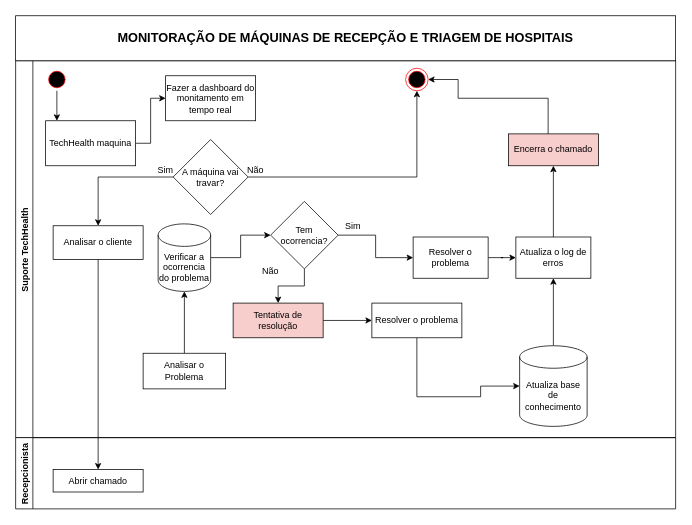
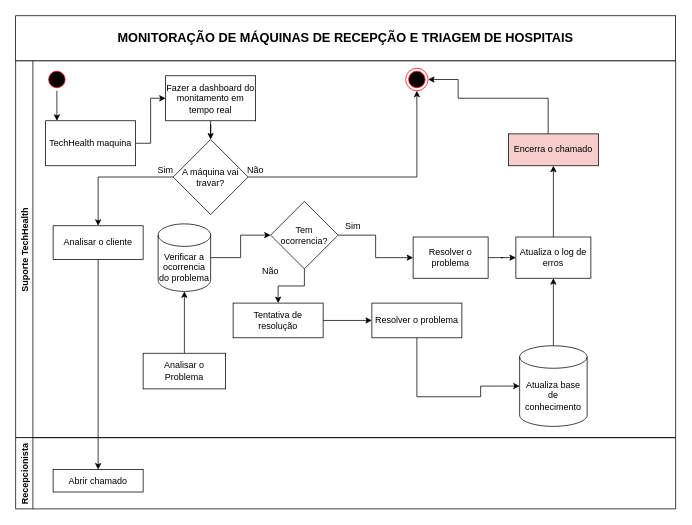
edge "Fazer a dashboard do monitamento em tempo real" -> "A máquina vai travar?": added
node "Tentativa de resolução": fillcolor #f8cecc -> #ffffff
